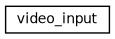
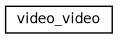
node "video_input": label "video_input" -> "video_video"
